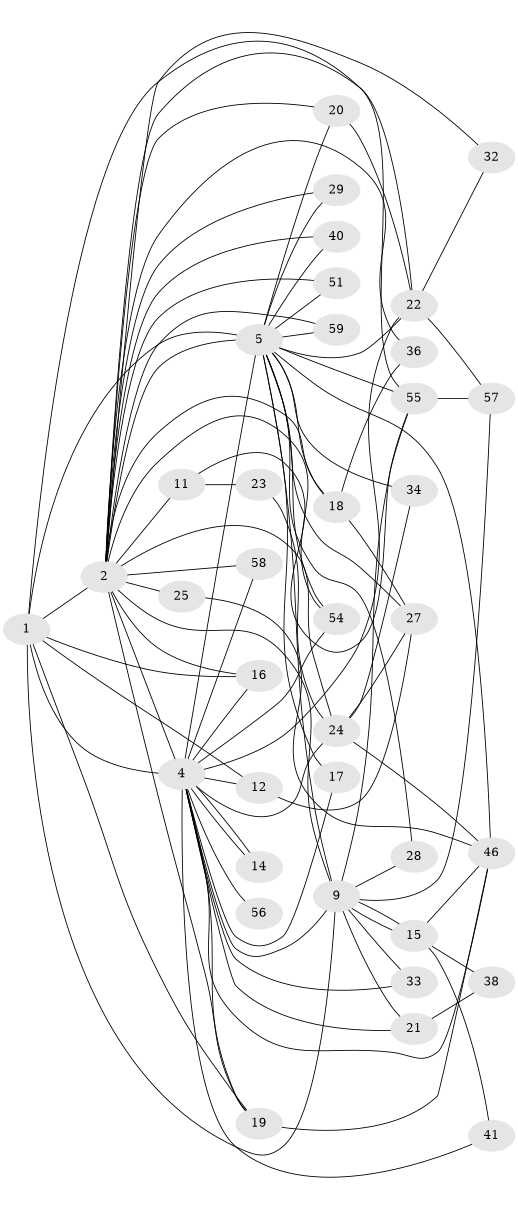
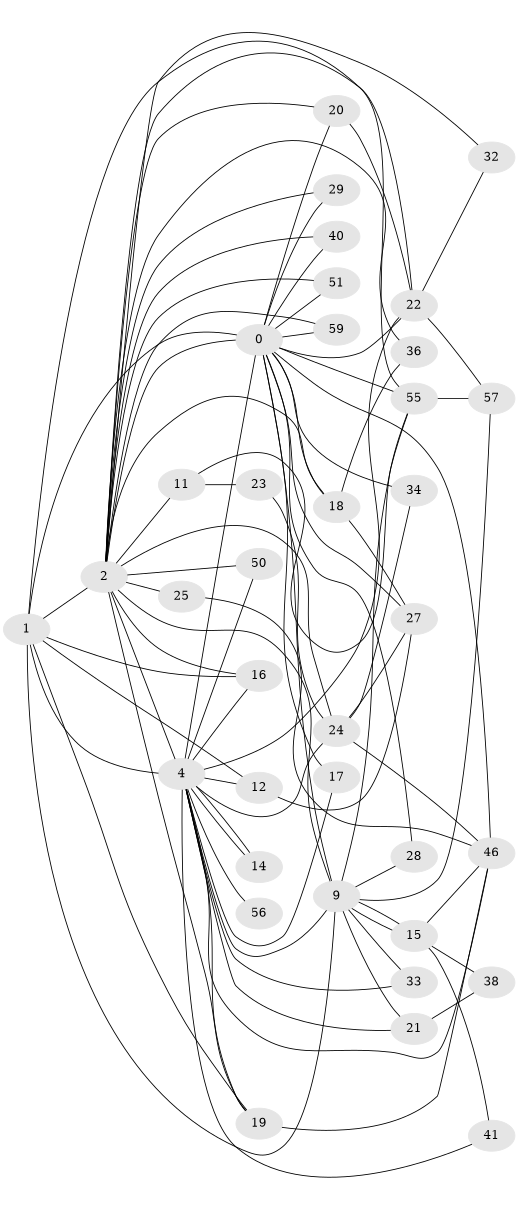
node "5": label "5" -> "0"
node "58": label "58" -> "50"
node "54": removed
